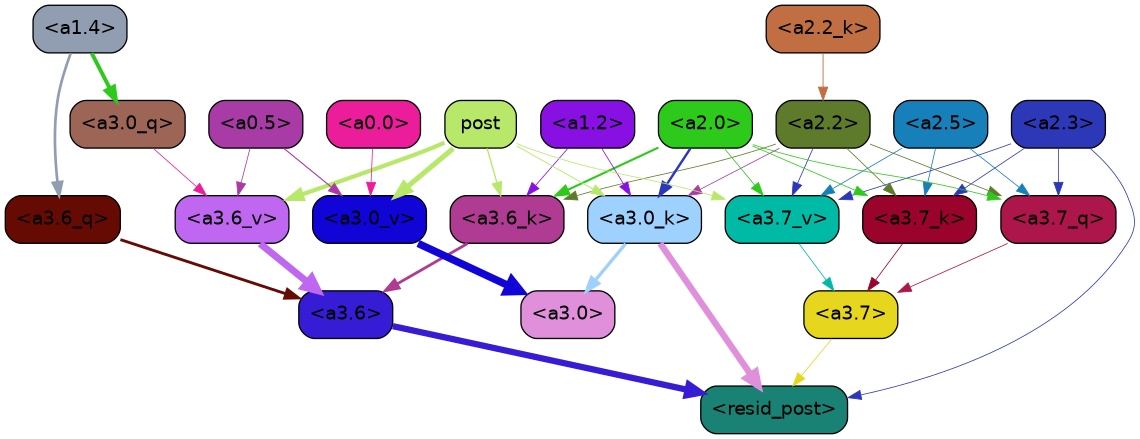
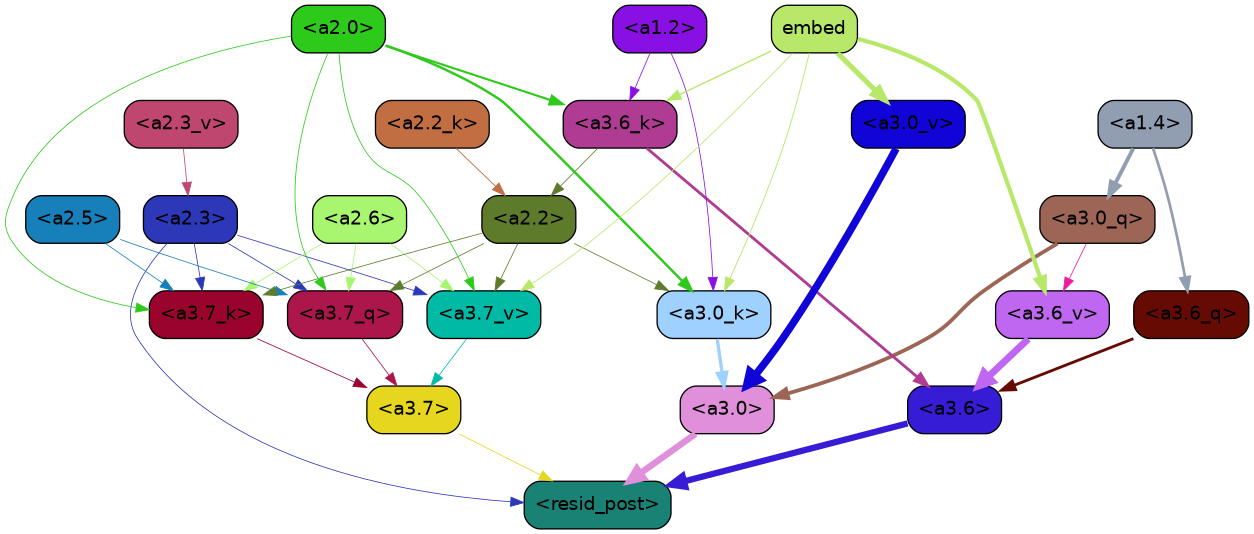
edge "<a1.4>" -> "<a3.0_q>": color #2dca1b -> #919eb2
node "<a2.3_v>": added
node "<a0.5>": removed
node "<a0.0>": removed
node "post": label "post" -> "embed"
edge "<a2.0>" -> "<a3.0_k>": color #2d38b9 -> #2dca1b
edge "<a2.5>" -> "<a3.7_v>": removed
edge "<a2.2>" -> "<a3.7_v>": color #2d38b9 -> #5e7b2c
edge "<a2.2>" -> "<a3.6_k>": reversed
edge "<a2.2>" -> "<a3.0_k>": color #a93ba7 -> #5e7b2c
node "<a2.6>": added
edge "<a3.0_k>" -> "<resid_post>": now "<a3.0>" -> "<resid_post>"
edge "<a3.0_q>" -> "<a3.0>": added
